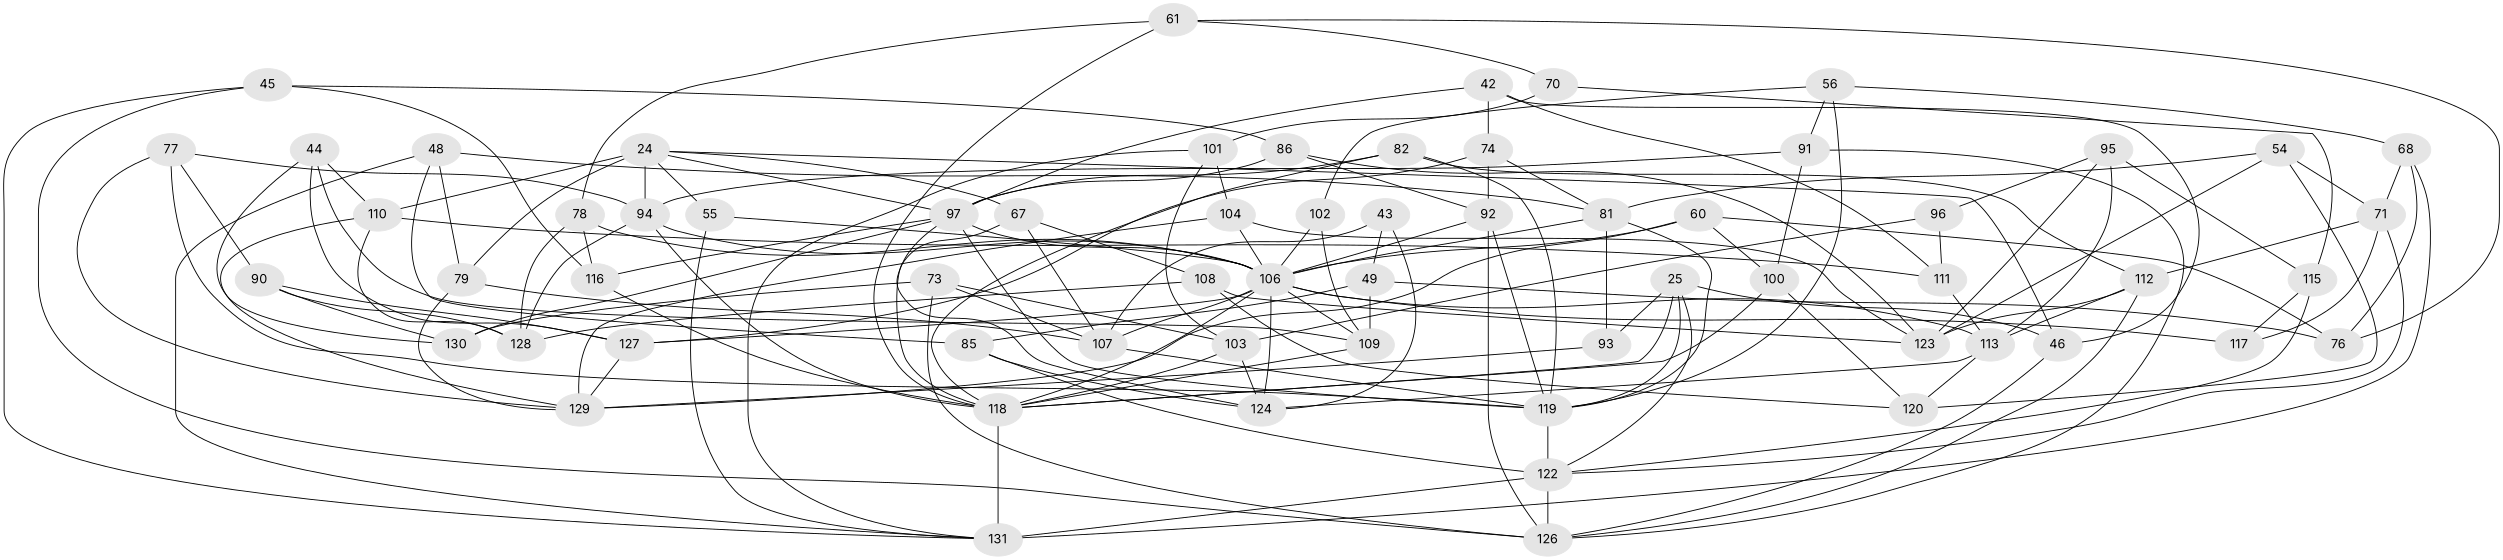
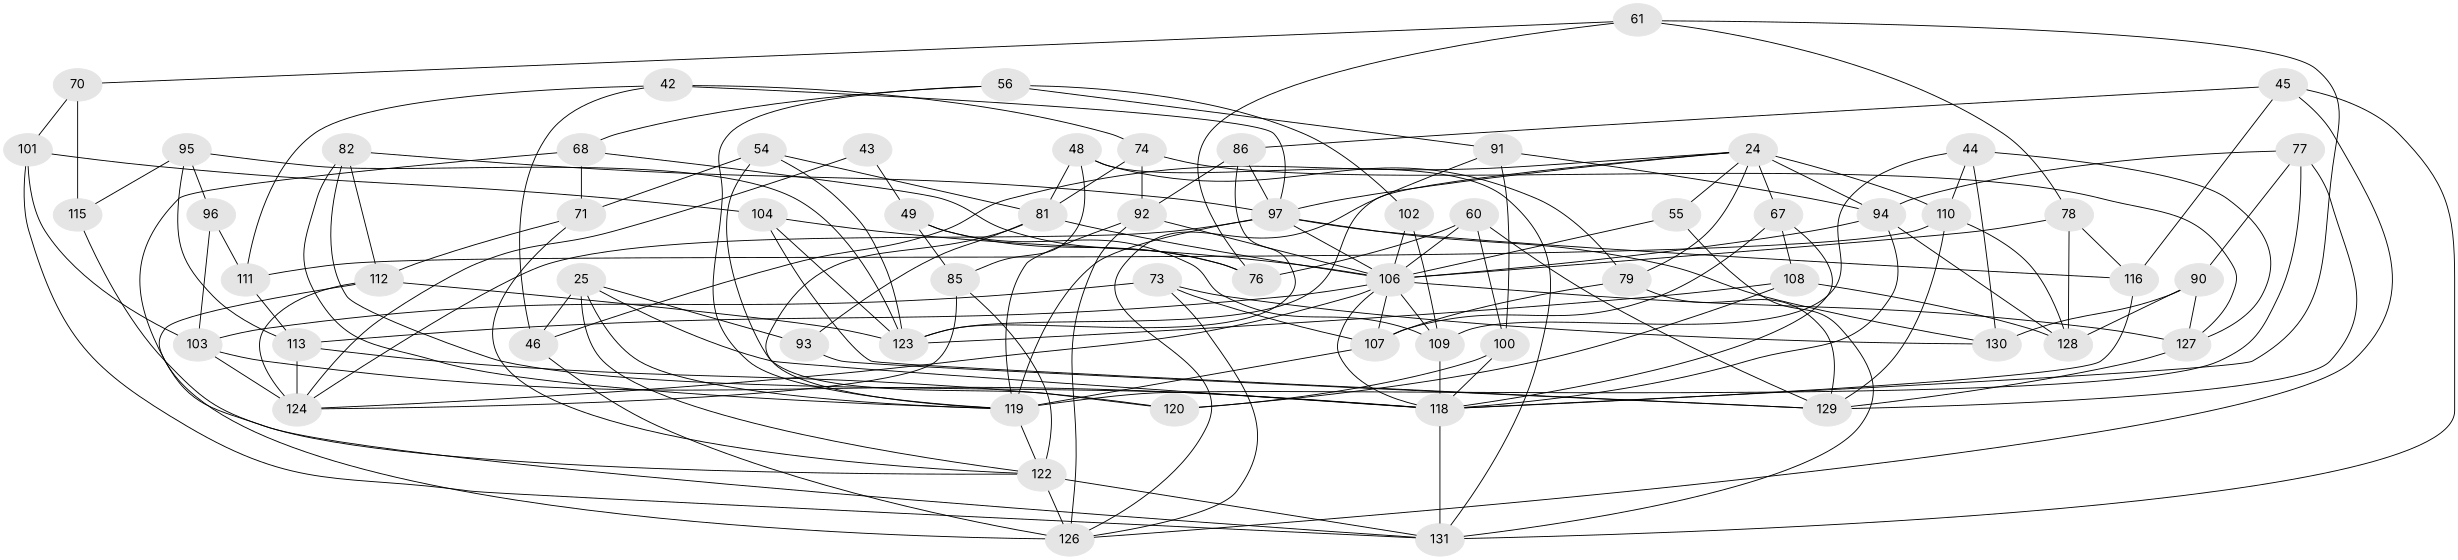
edge "24" -- "123": added
edge "43" -- "107": removed
edge "112" -- "113": now "112" -- "124"
node "117": removed
